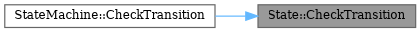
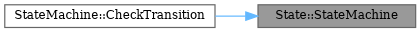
node "State::CheckTransition": label "State::CheckTransition" -> "State::StateMachine"
